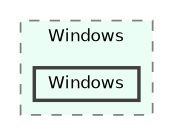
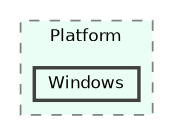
cluster "Windows": label "Windows" -> "Platform"
